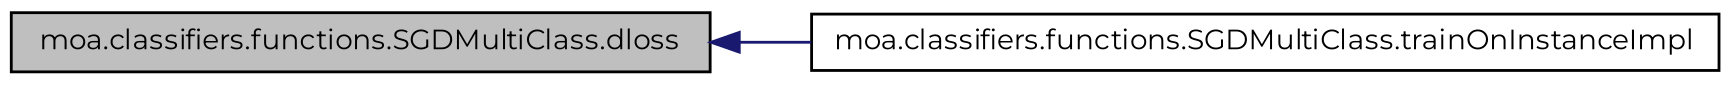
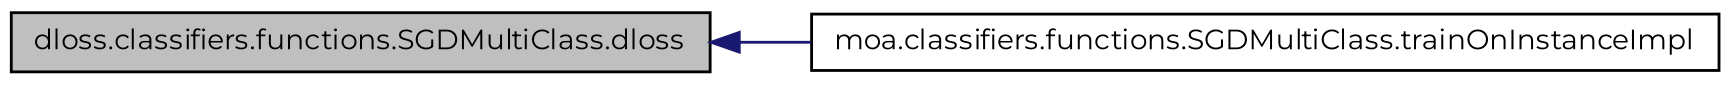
node "moa.classifiers.functions.SGDMultiClass.dloss": label "moa.classifiers.functions.SGDMultiClass.dloss" -> "dloss.classifiers.functions.SGDMultiClass.dloss"
